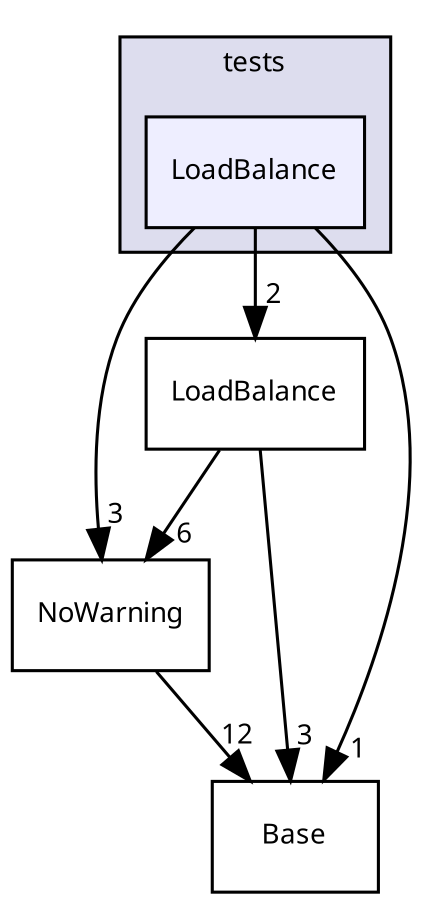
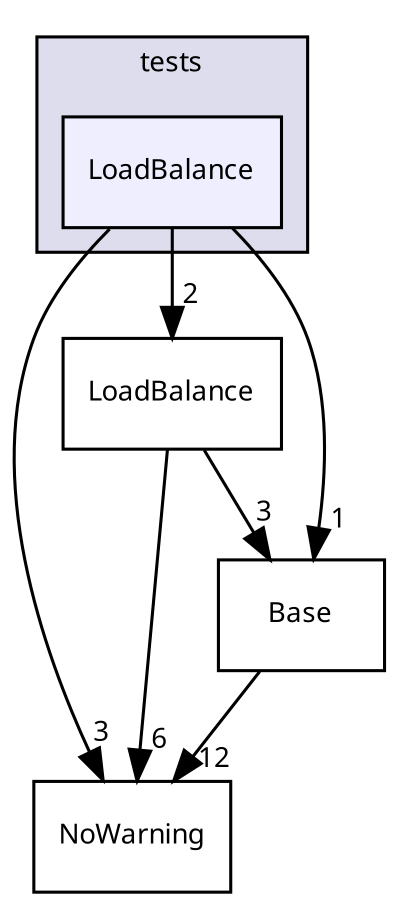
edge "NoWarning" -> "Base": reversed
